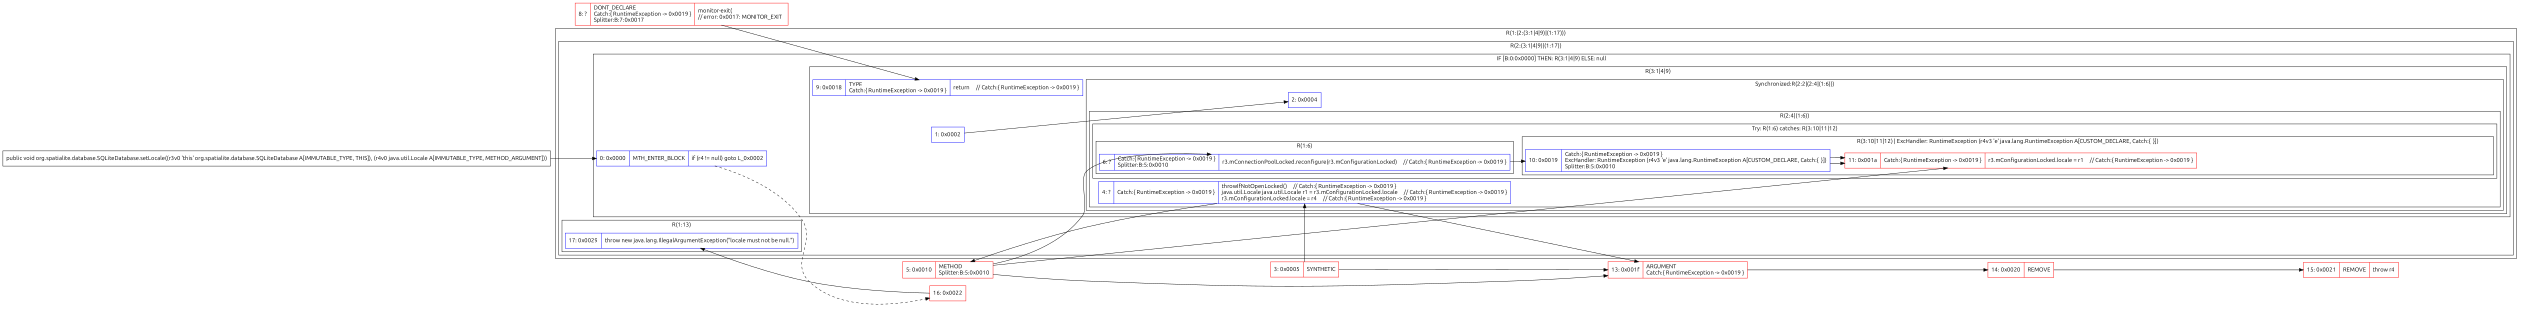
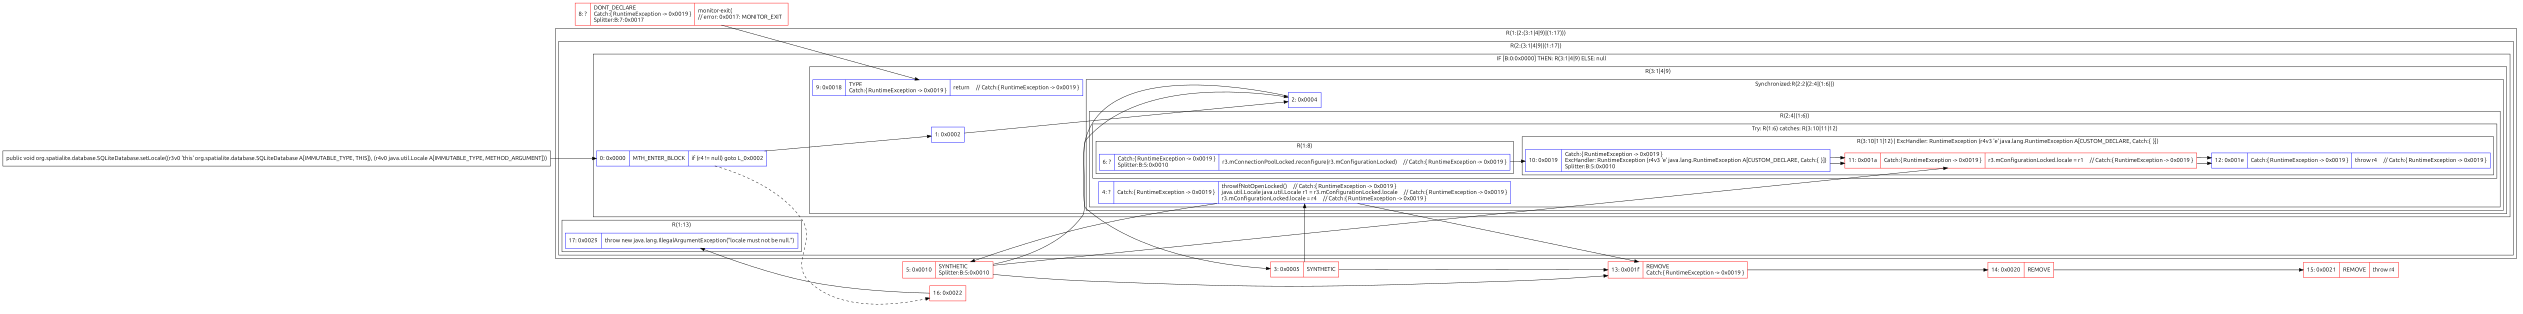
edge "2: 0x0004" -> "3: 0x0005": added
edge "0: 0x0000" -> "1: 0x0002": added
cluster "R(1:6)": label "R(1:6)" -> "R(1:8)"
node "12: 0x001e": added
edge "5: 0x0010" -> "6: ?": now "5: 0x0010" -> "2: 0x0004"
node "5: 0x0010": text "METHOD" -> "SYNTHETIC"
node "13: 0x001f": text "ARGUMENT" -> "REMOVE"
